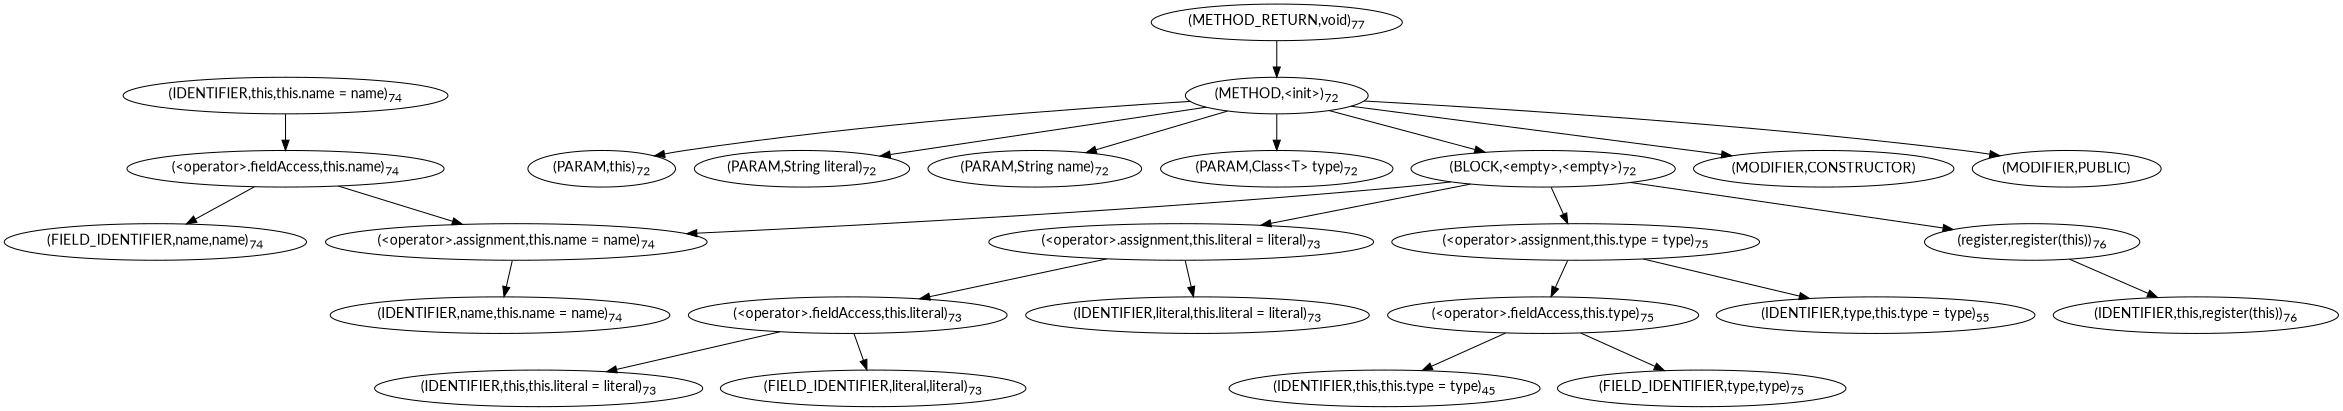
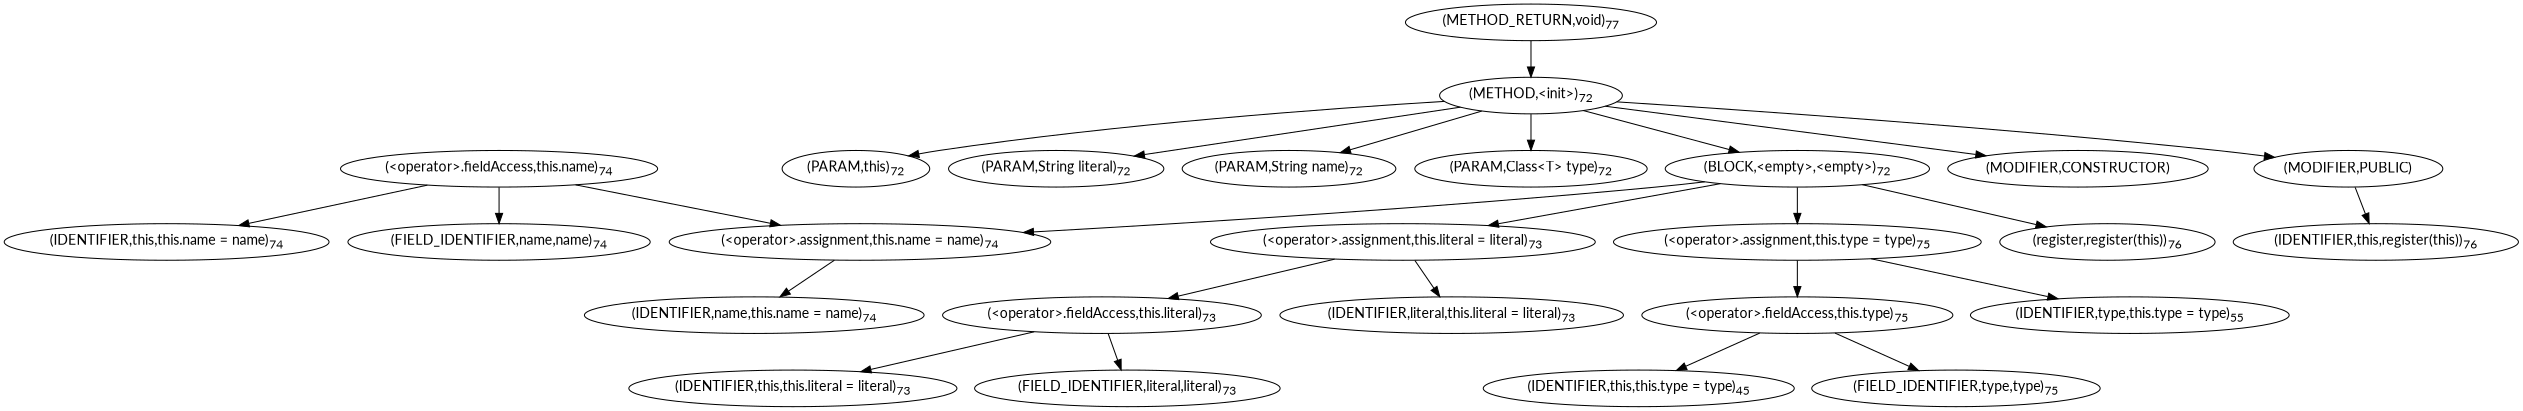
edge "(IDENTIFIER,this,this.name = name)" -> "(<operator>.fieldAccess,this.name)": reversed
edge "(register,register(this))" -> "(IDENTIFIER,this,register(this))": now "(MODIFIER,PUBLIC)" -> "(IDENTIFIER,this,register(this))"
